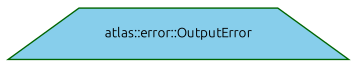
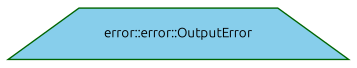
node "atlas::error::OutputError": label "atlas::error::OutputError" -> "error::error::OutputError"
